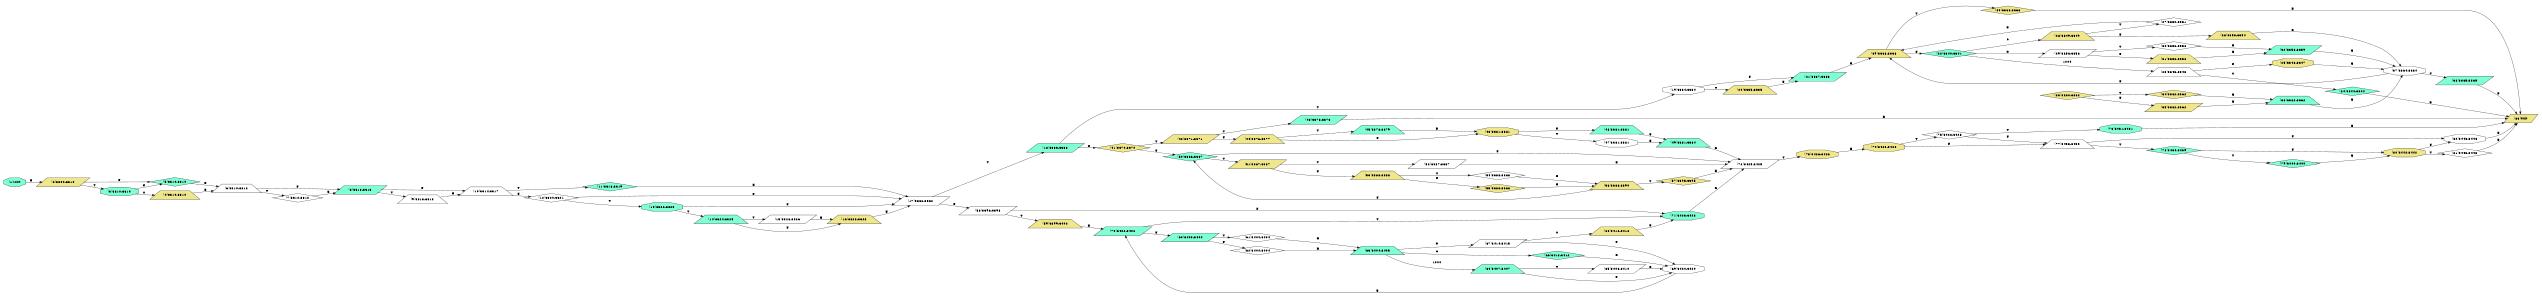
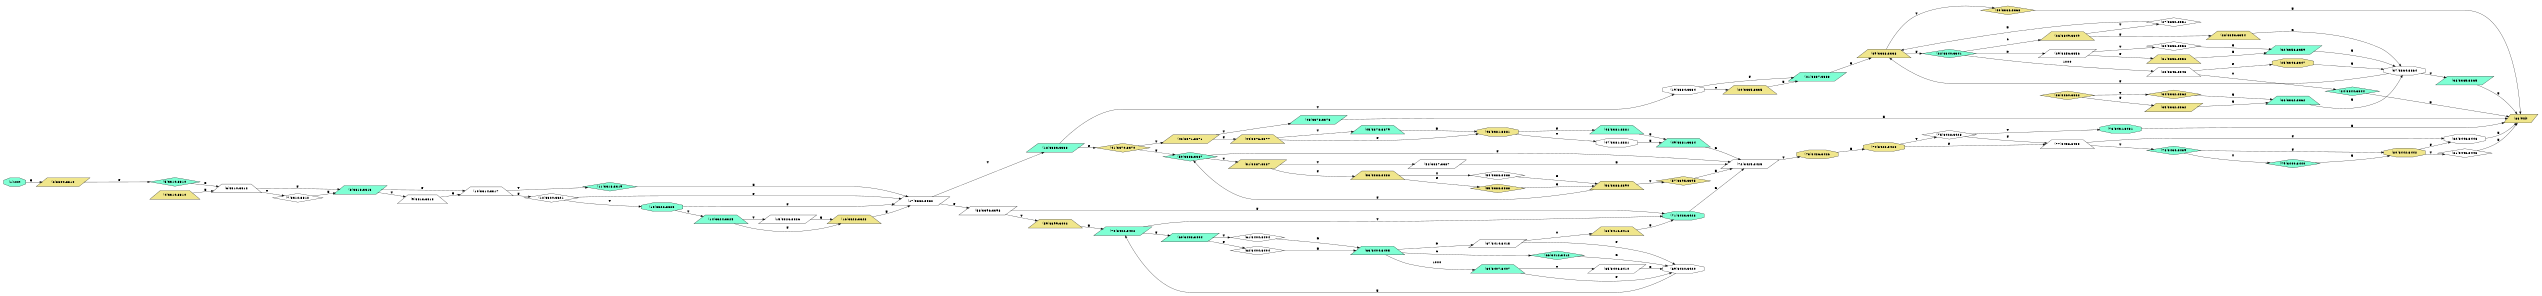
node "(3)3310-3310": removed
